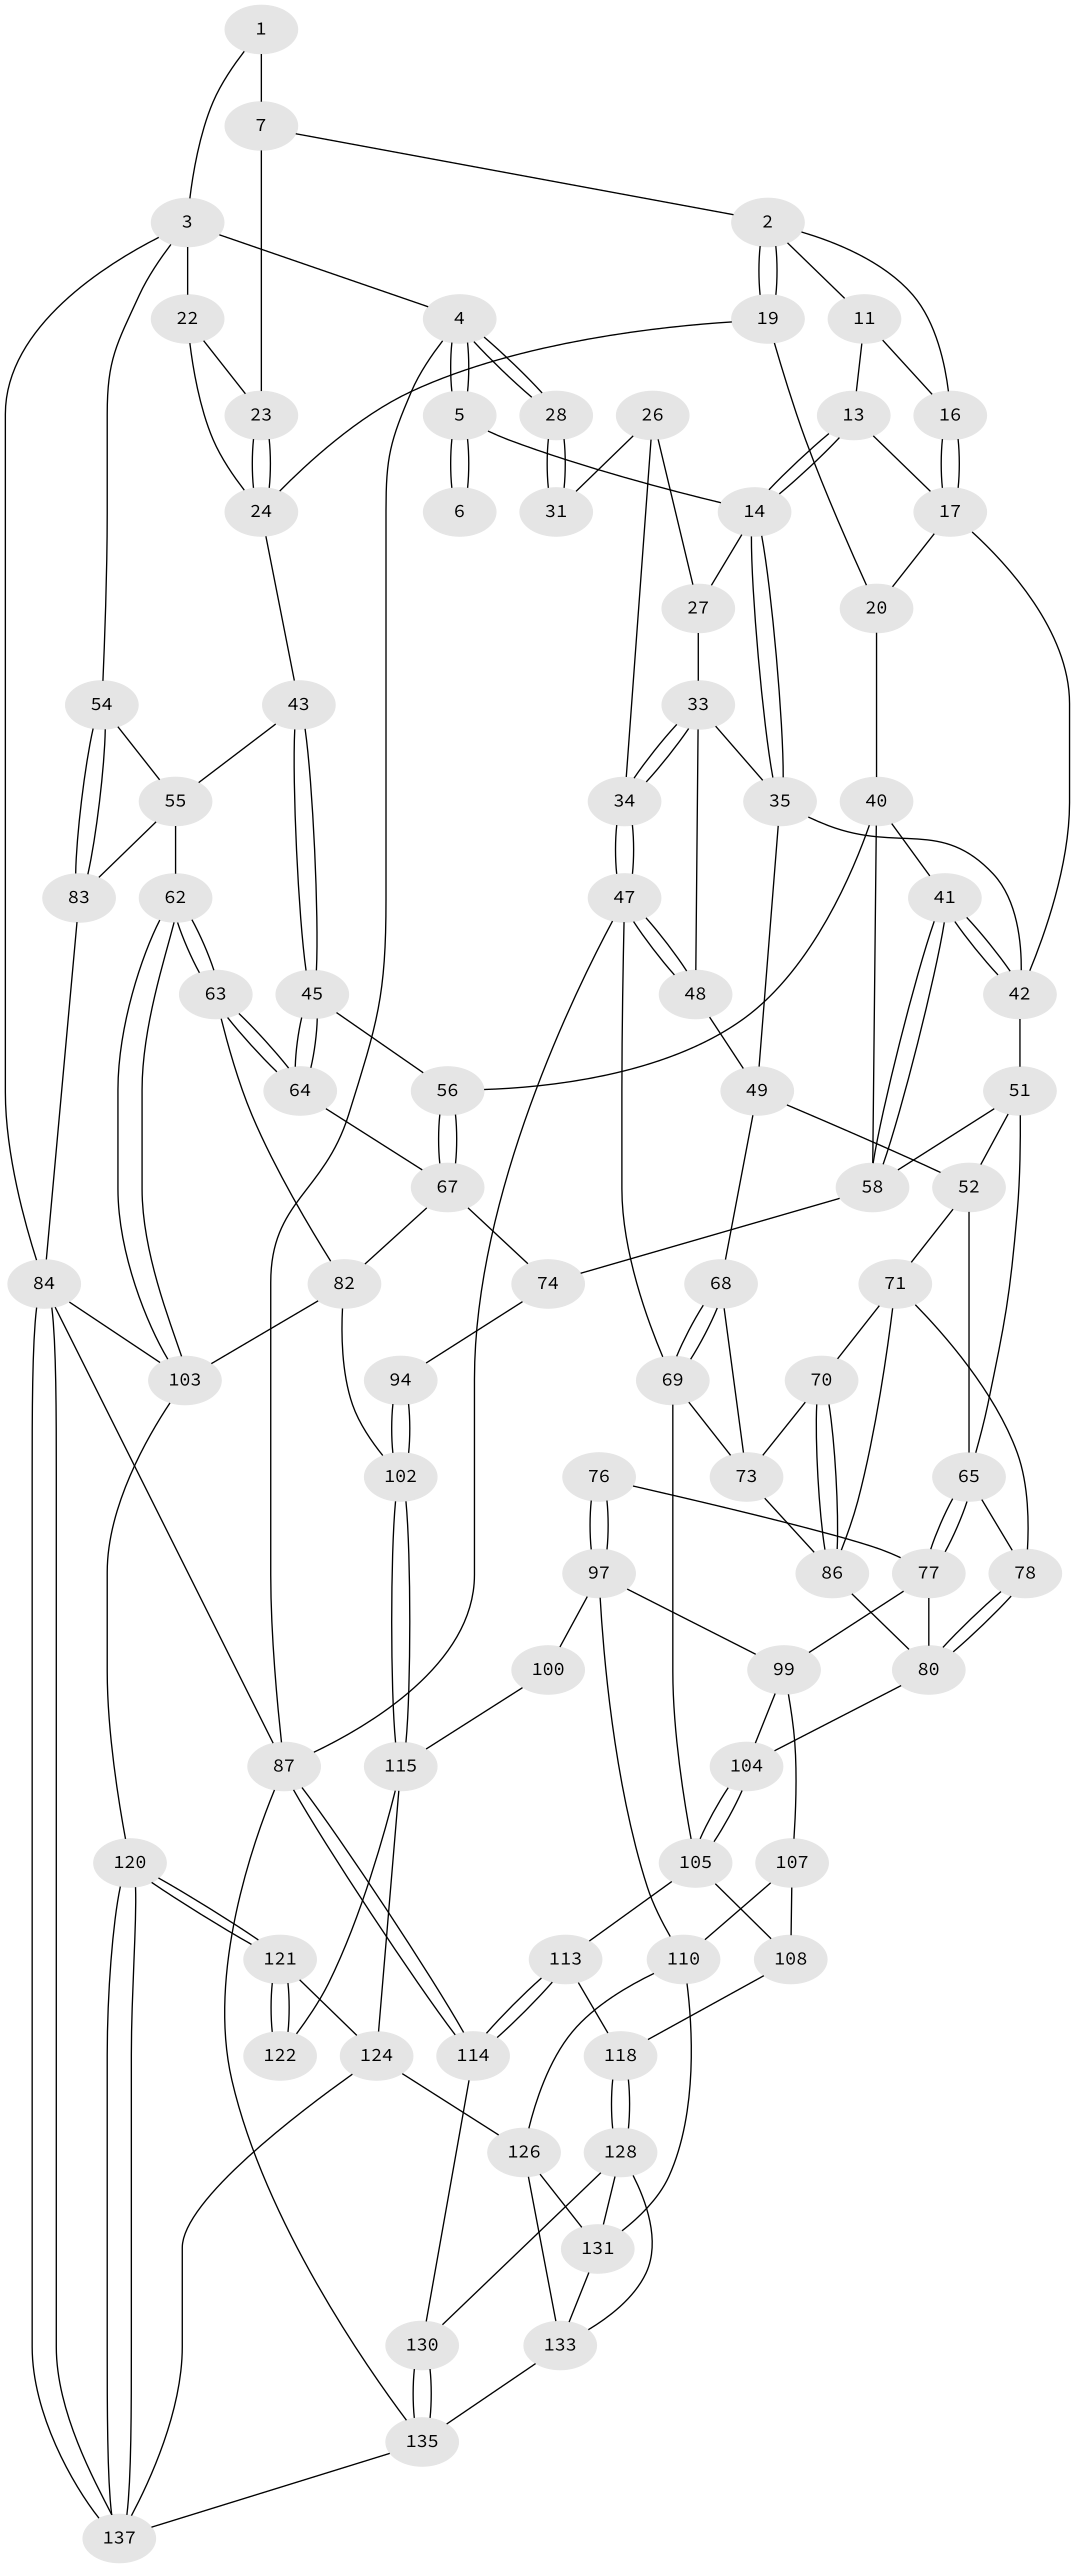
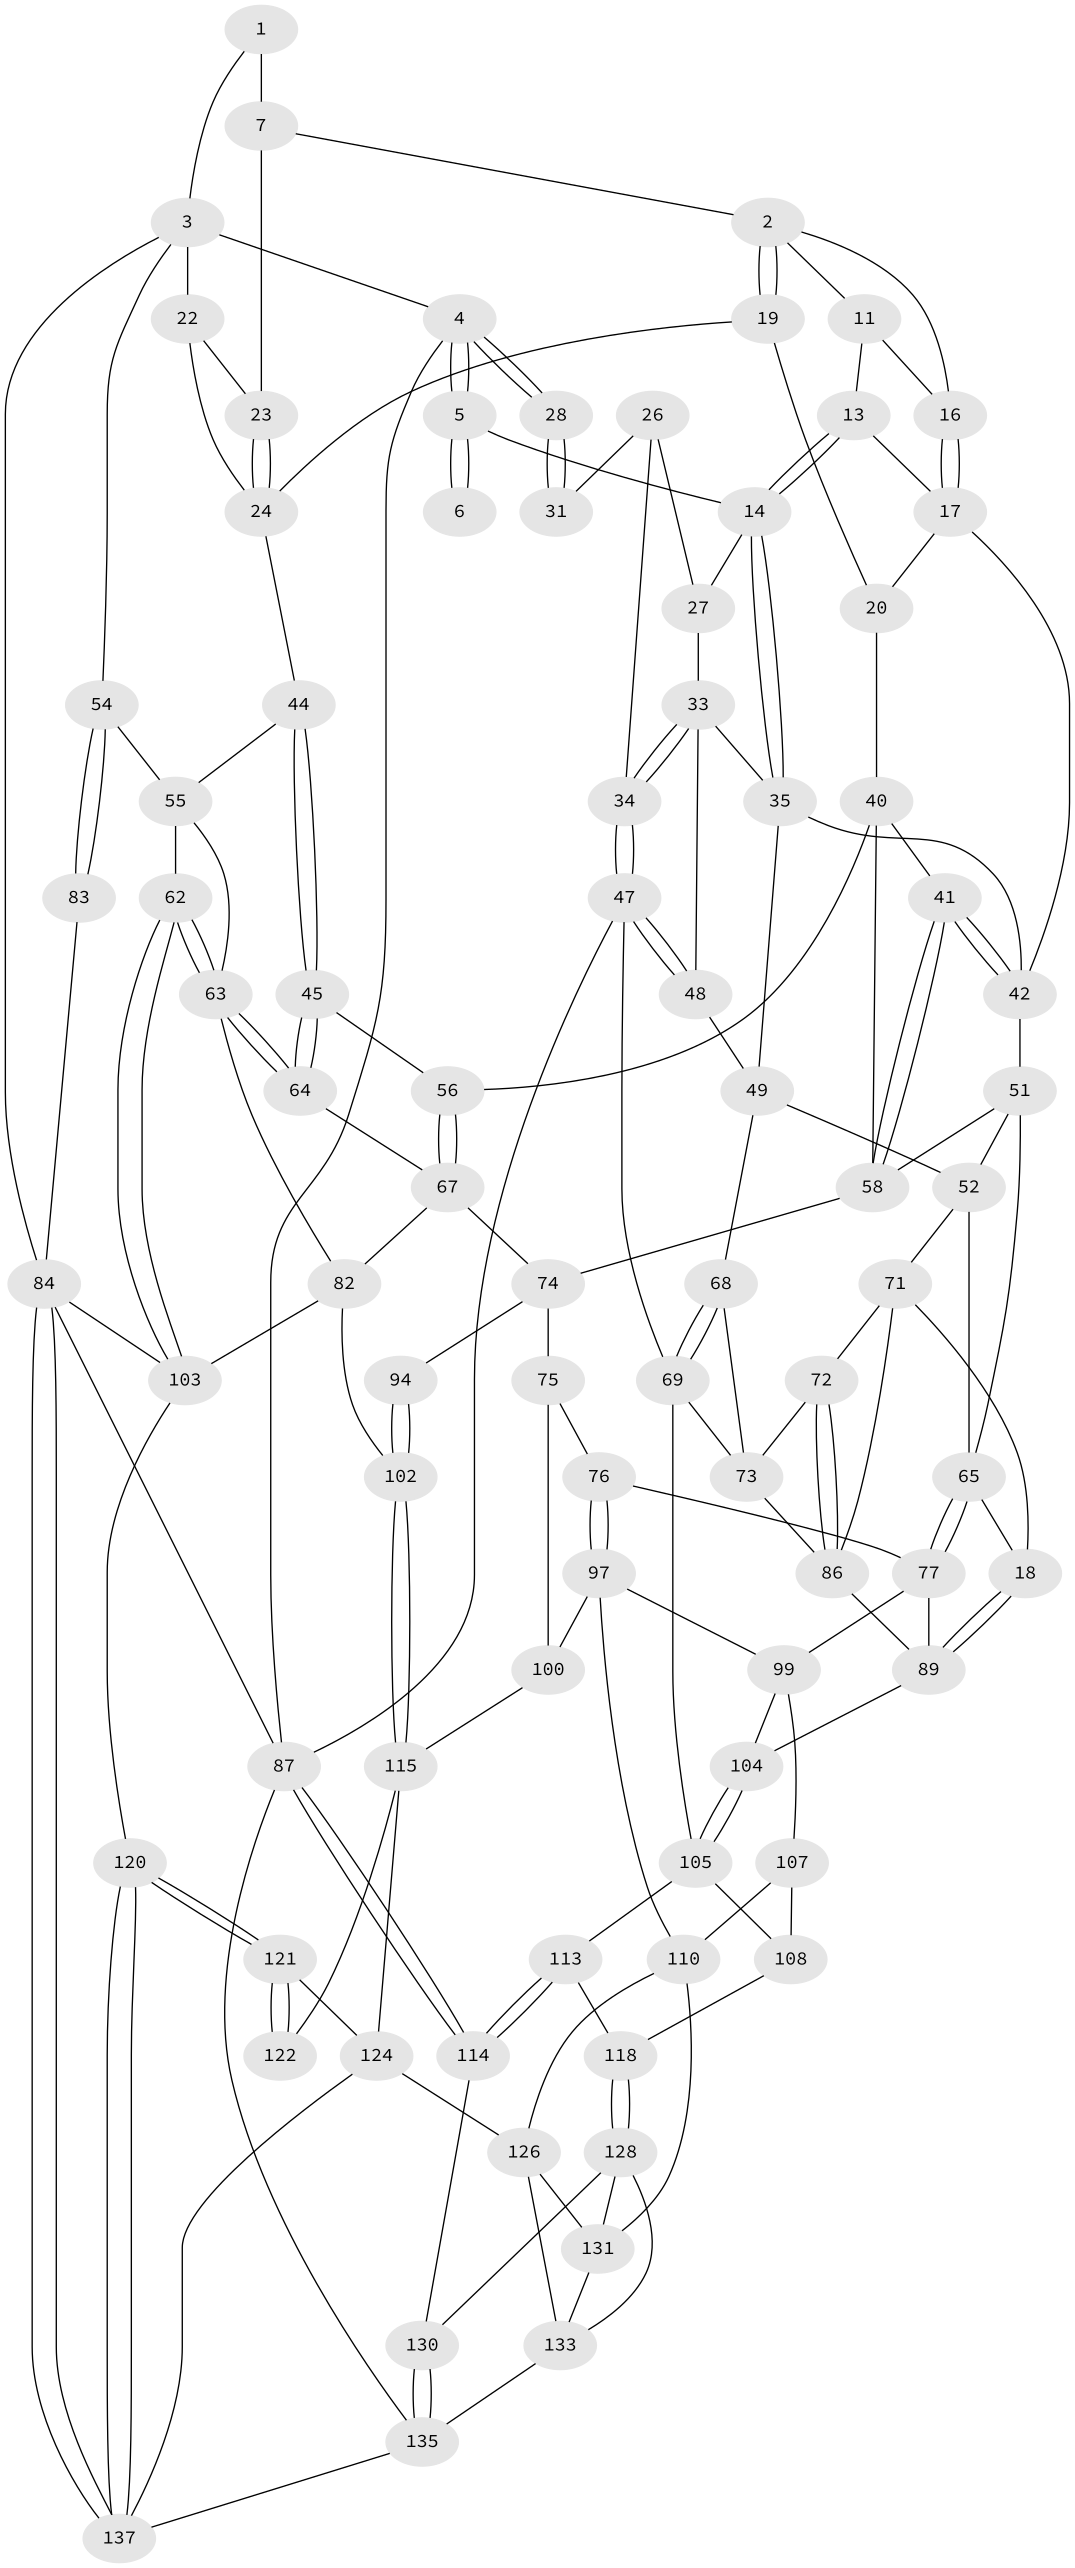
node "43": label "43" -> "44"
edge "55" -- "83": now "55" -- "63"
node "75": added
node "70": label "70" -> "72"
node "78": label "78" -> "18"
node "80": label "80" -> "89"
